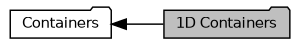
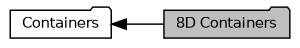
node "1D Containers": label "1D Containers" -> "8D Containers"
